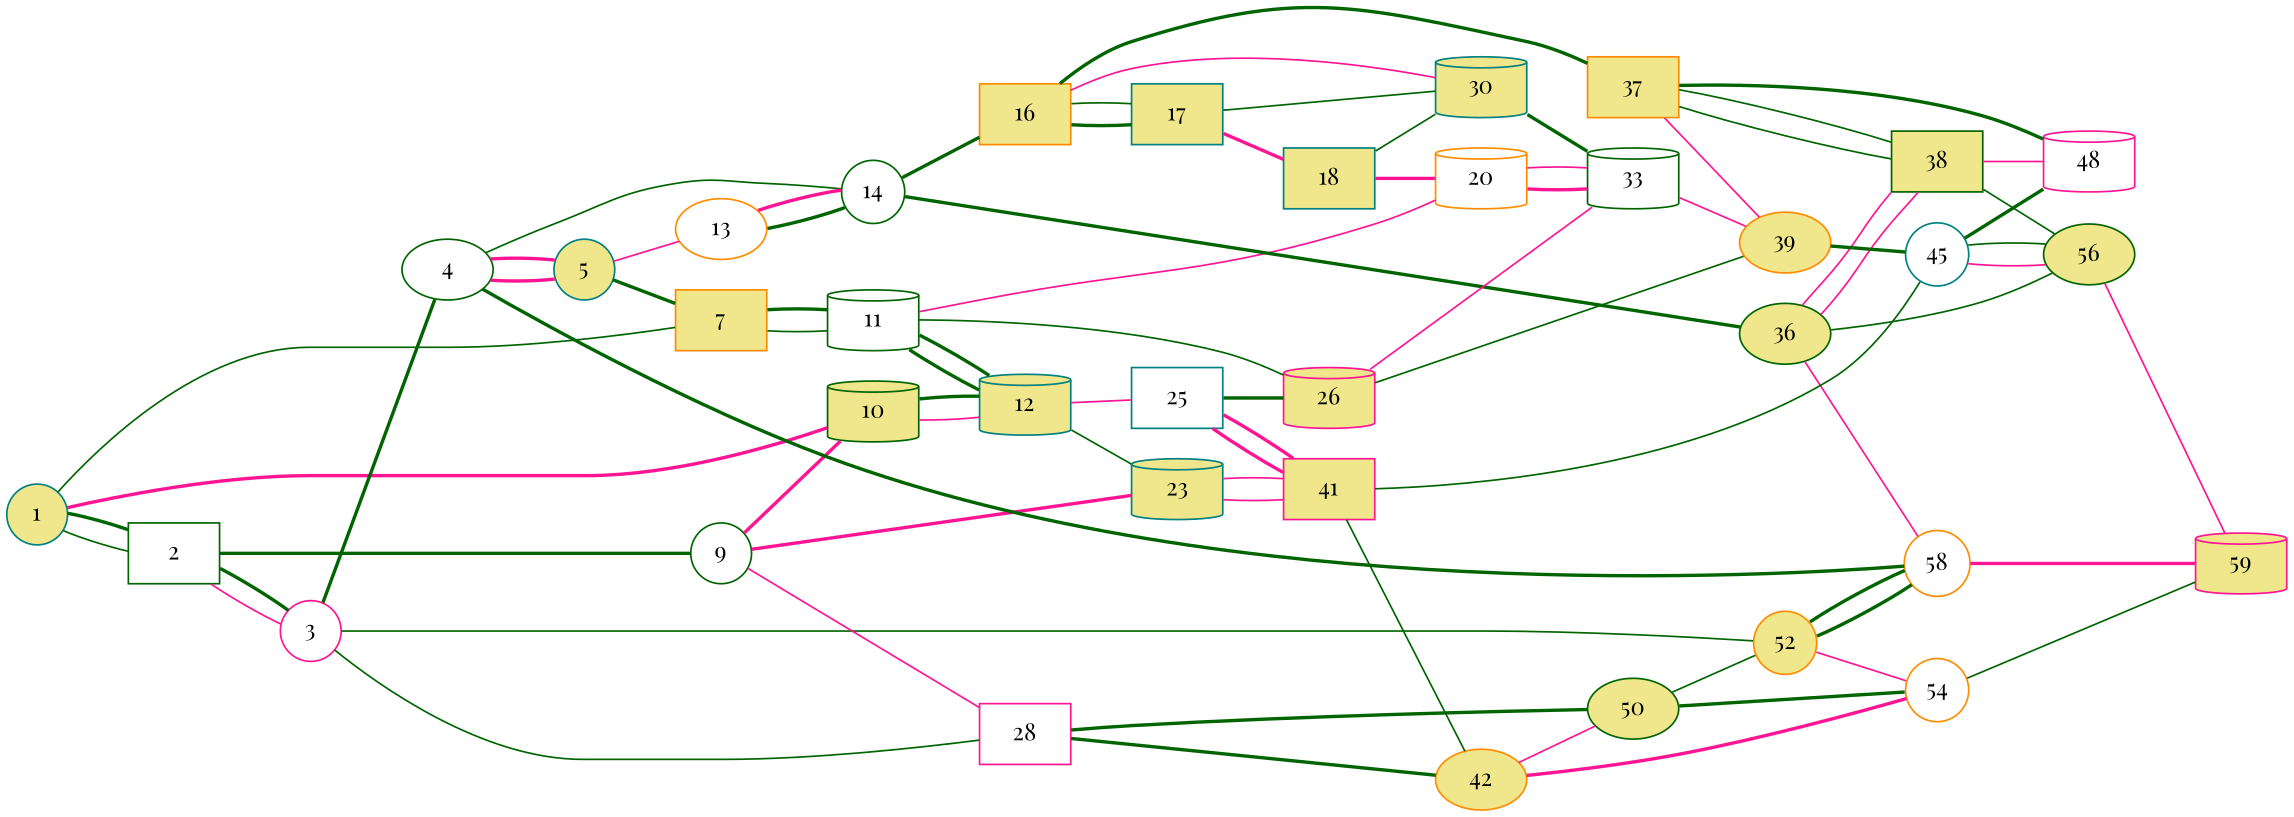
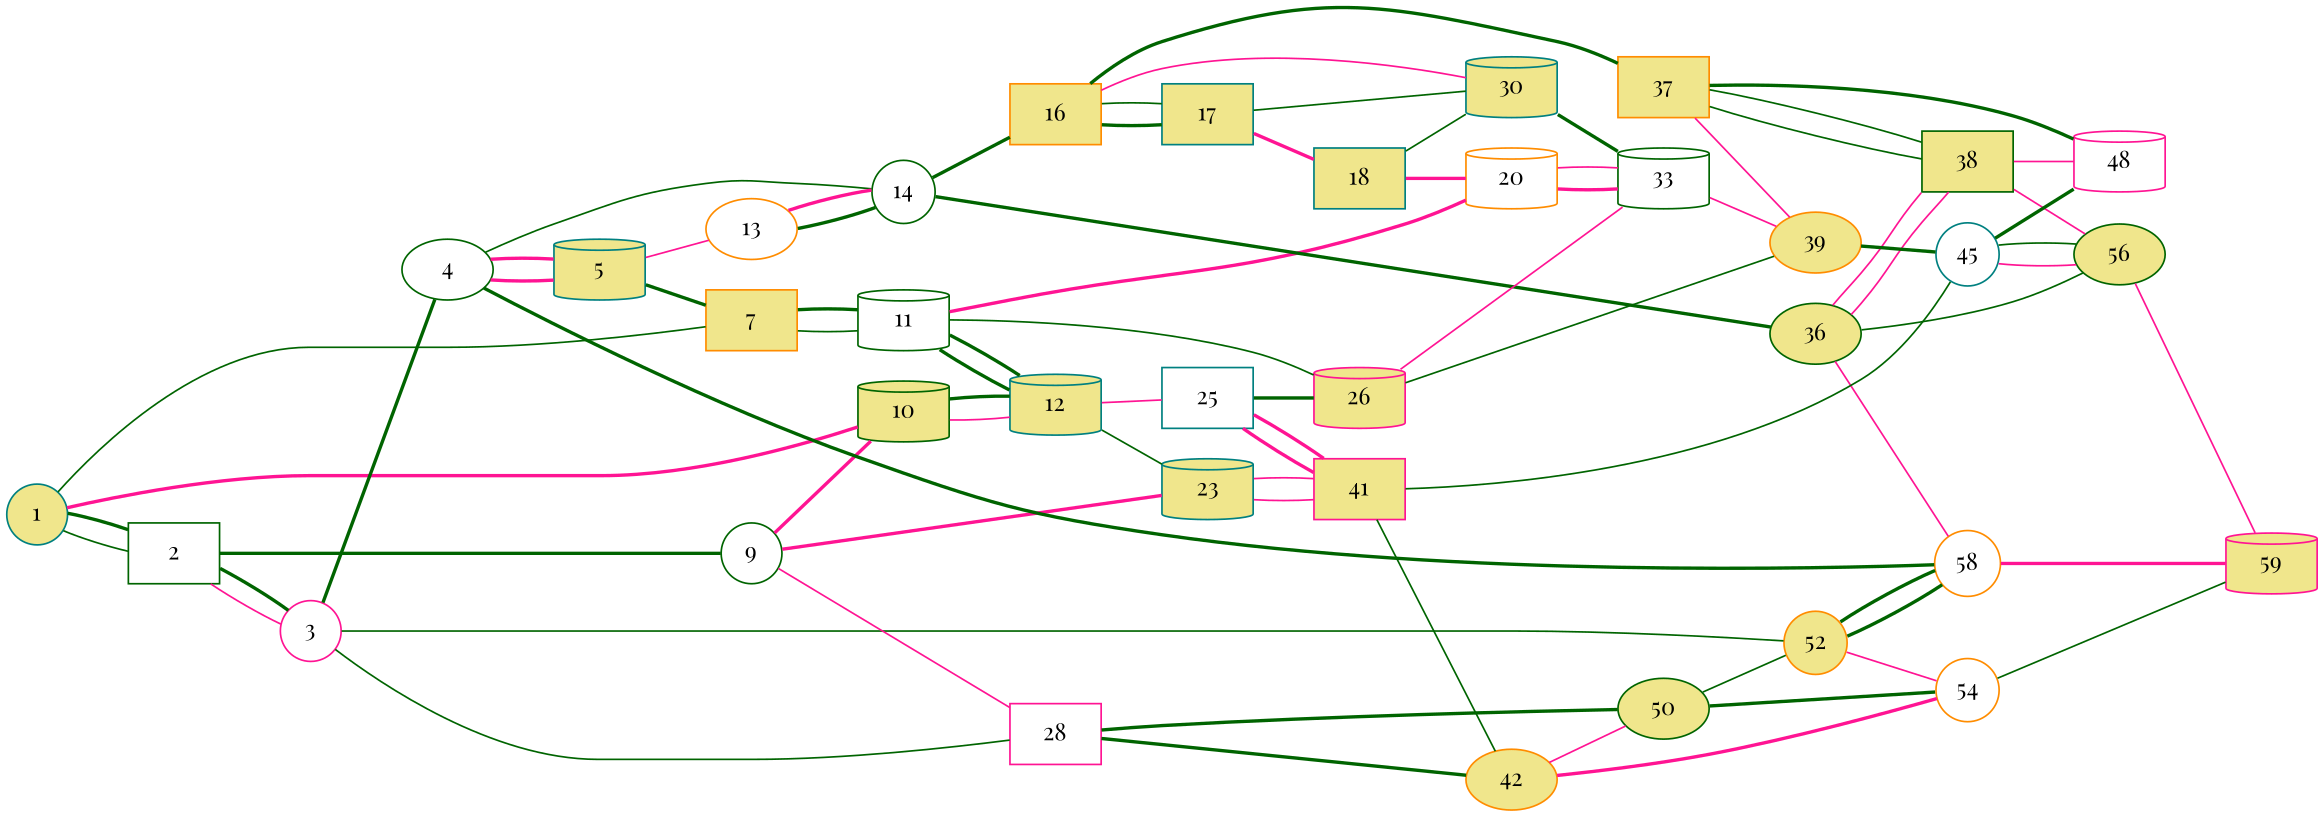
edge "38" -- "56": color darkgreen -> deeppink
edge "20" -- "11": style solid -> bold
node "5": shape circle -> cylinder
